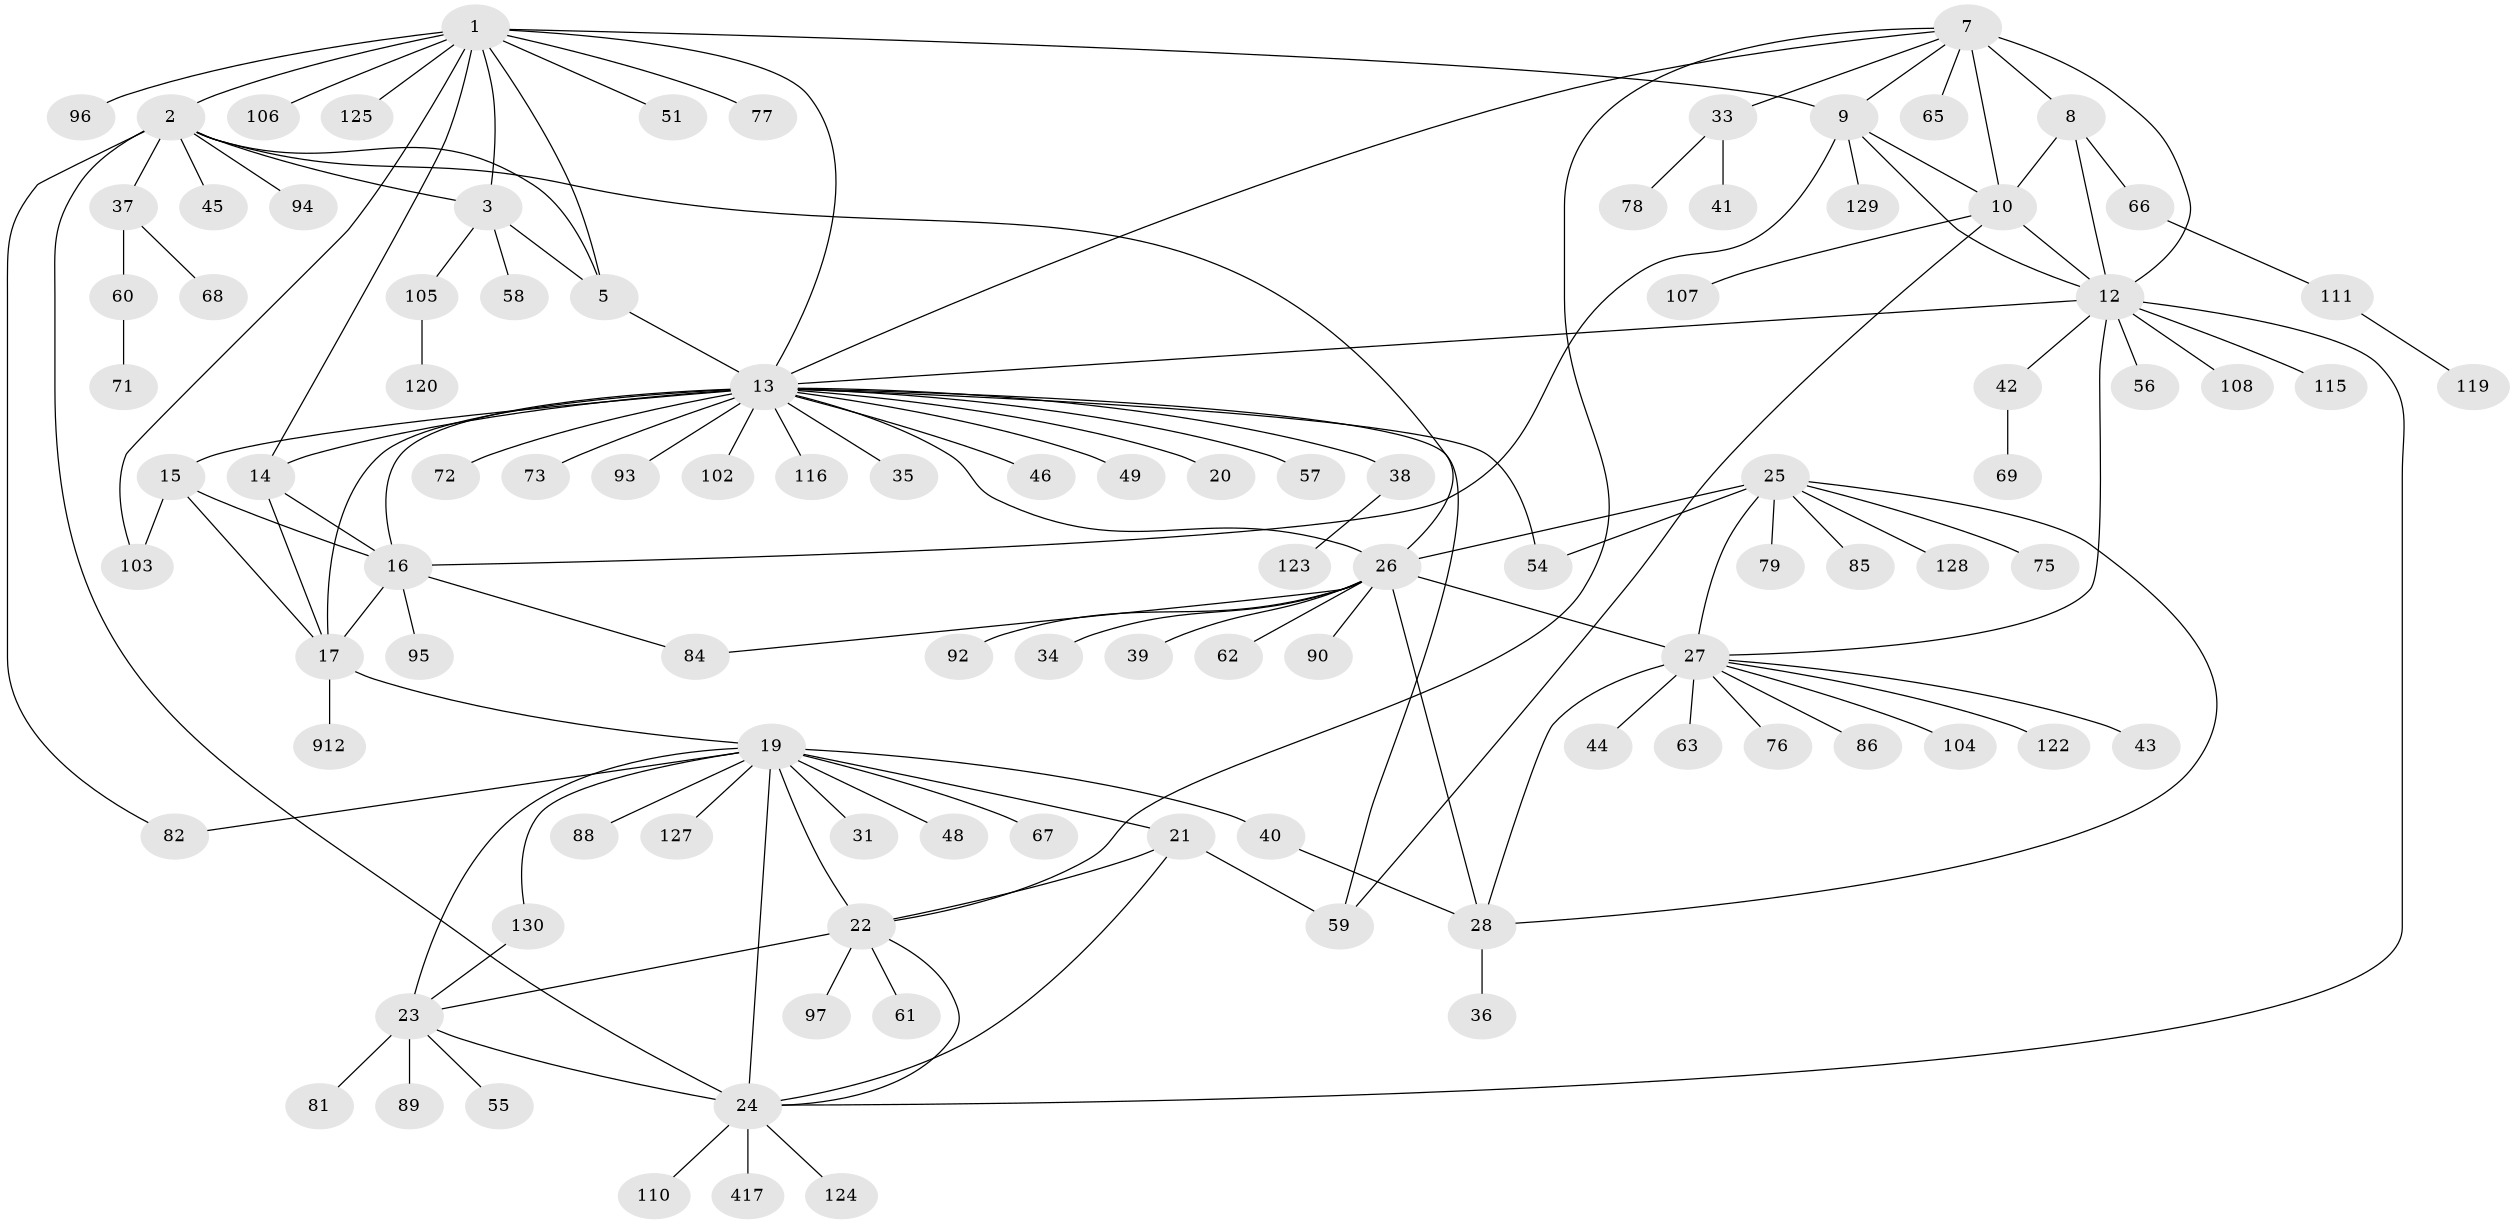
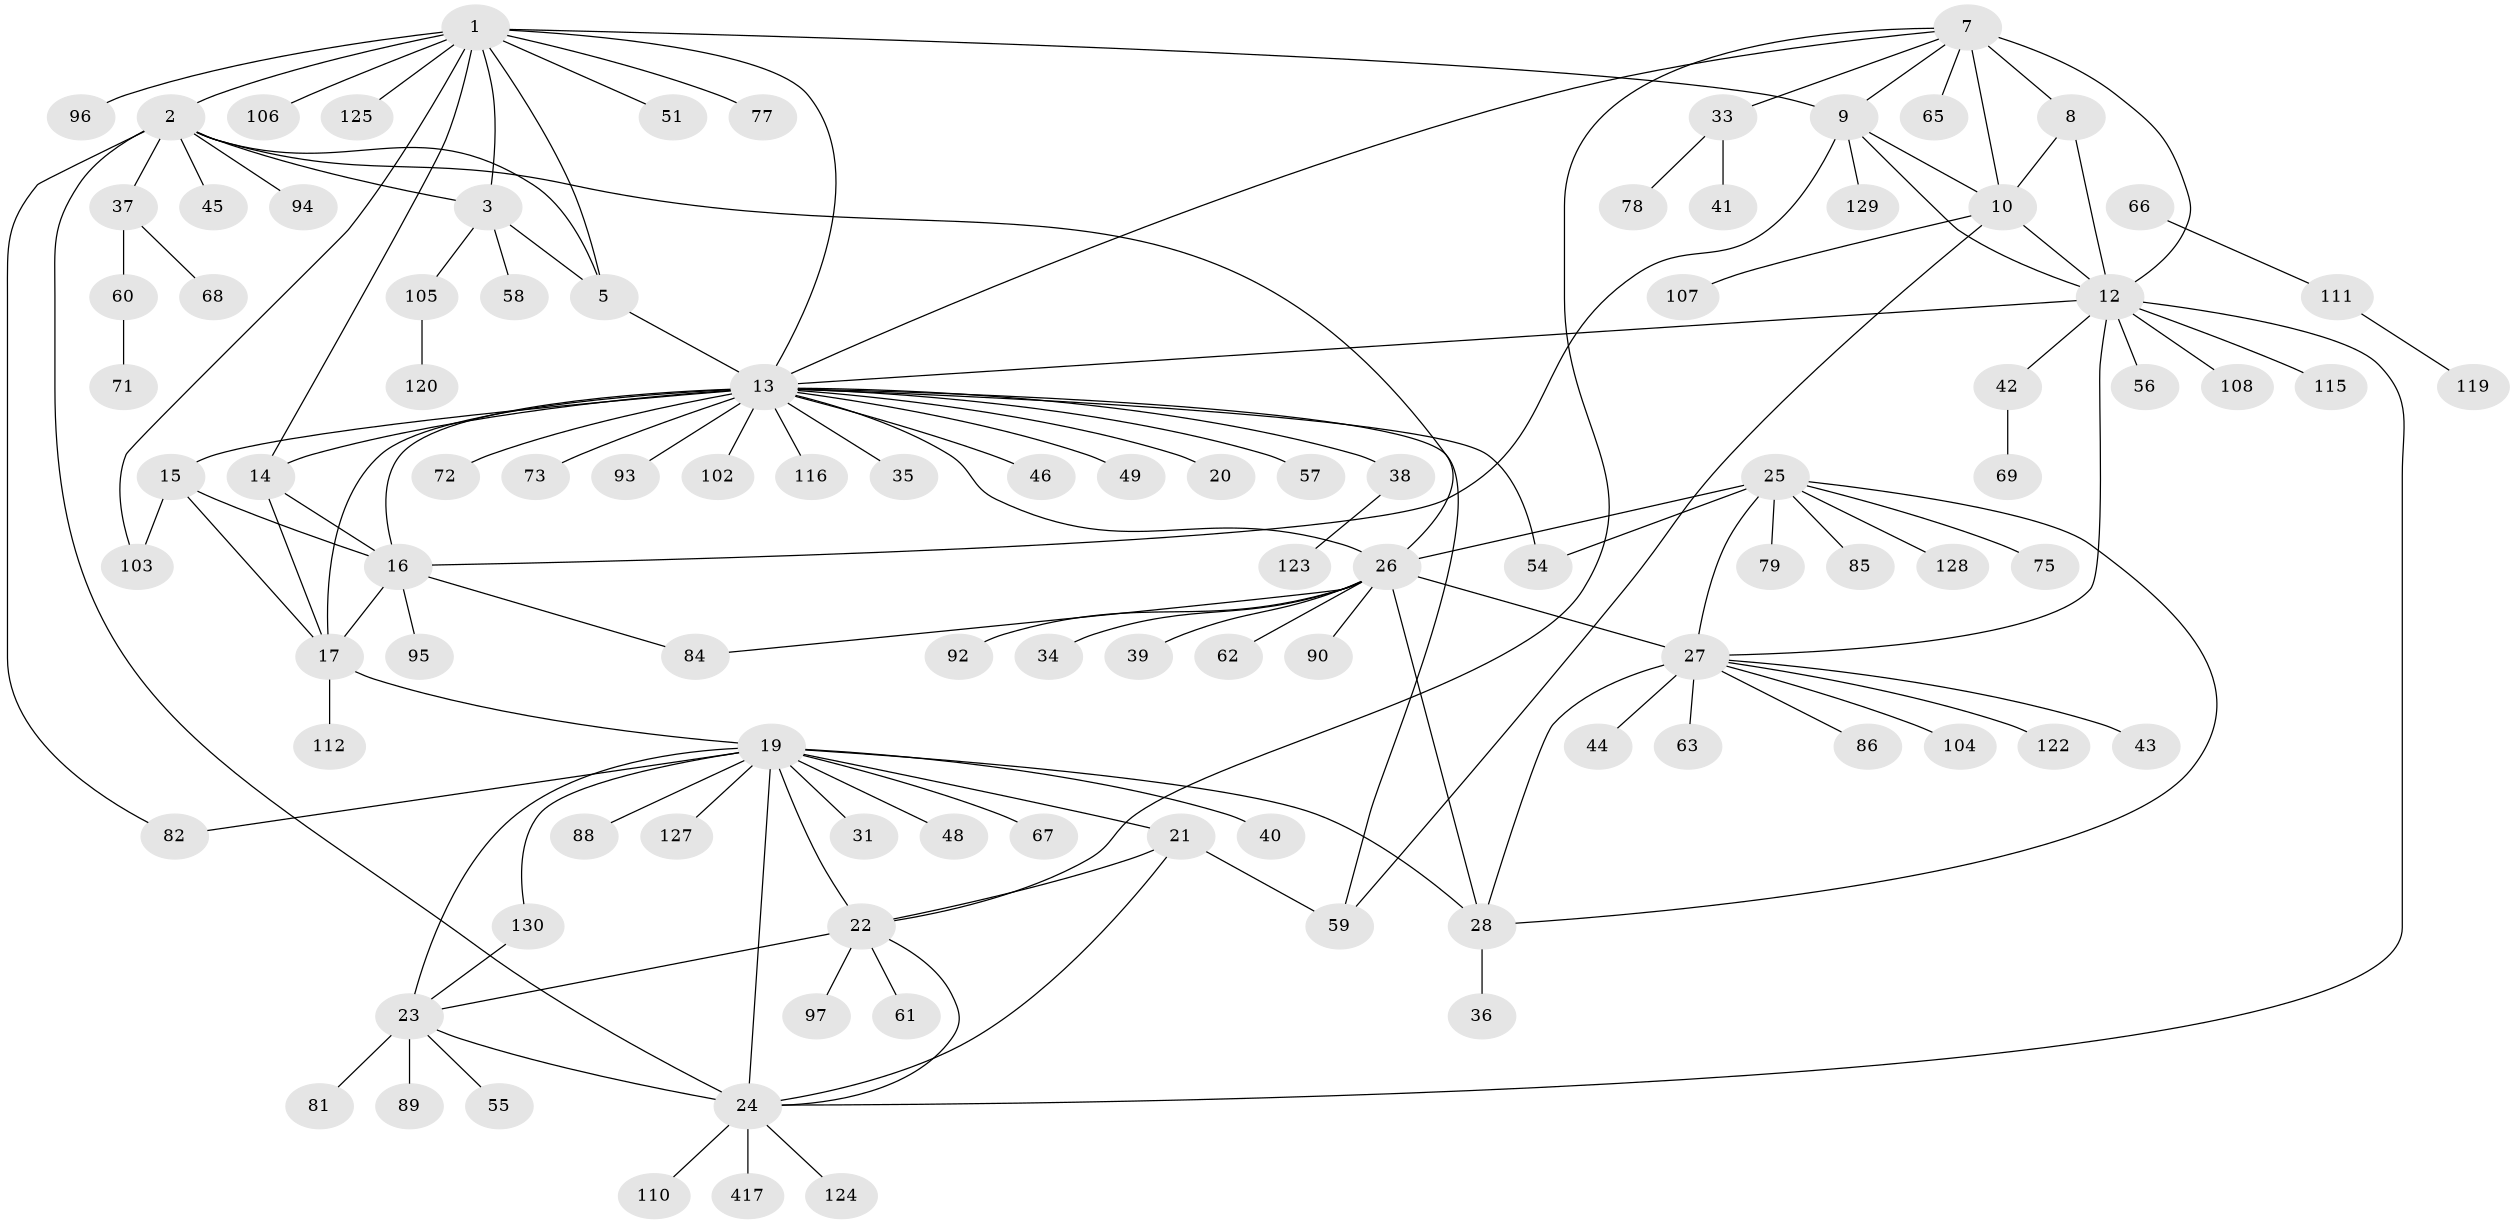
edge "8" -- "66": removed
node "912": label "912" -> "112"
node "76": removed
edge "40" -- "28": now "19" -- "28"
